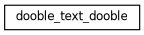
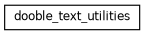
node "dooble_text_dooble": label "dooble_text_dooble" -> "dooble_text_utilities"
